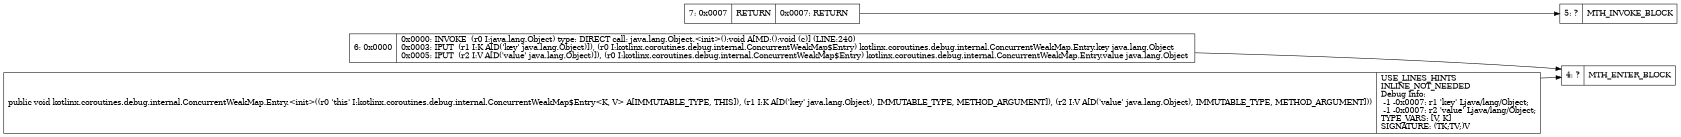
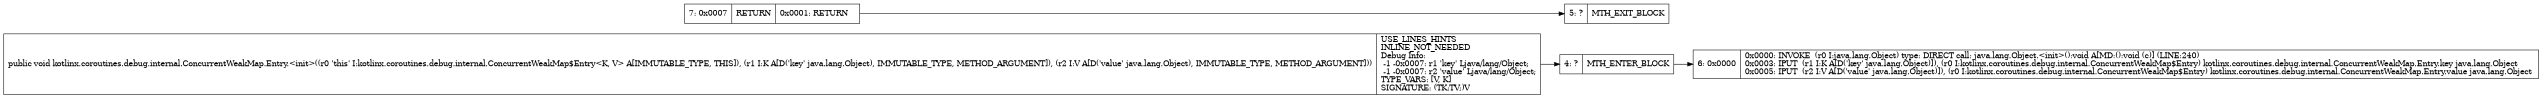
node "7: 0x0007": text "0x0007: RETURN" -> "0x0001: RETURN"
node "5: ?": text "MTH_INVOKE_BLOCK" -> "MTH_EXIT_BLOCK"
edge "6: 0x0000" -> "4: ?": reversed
